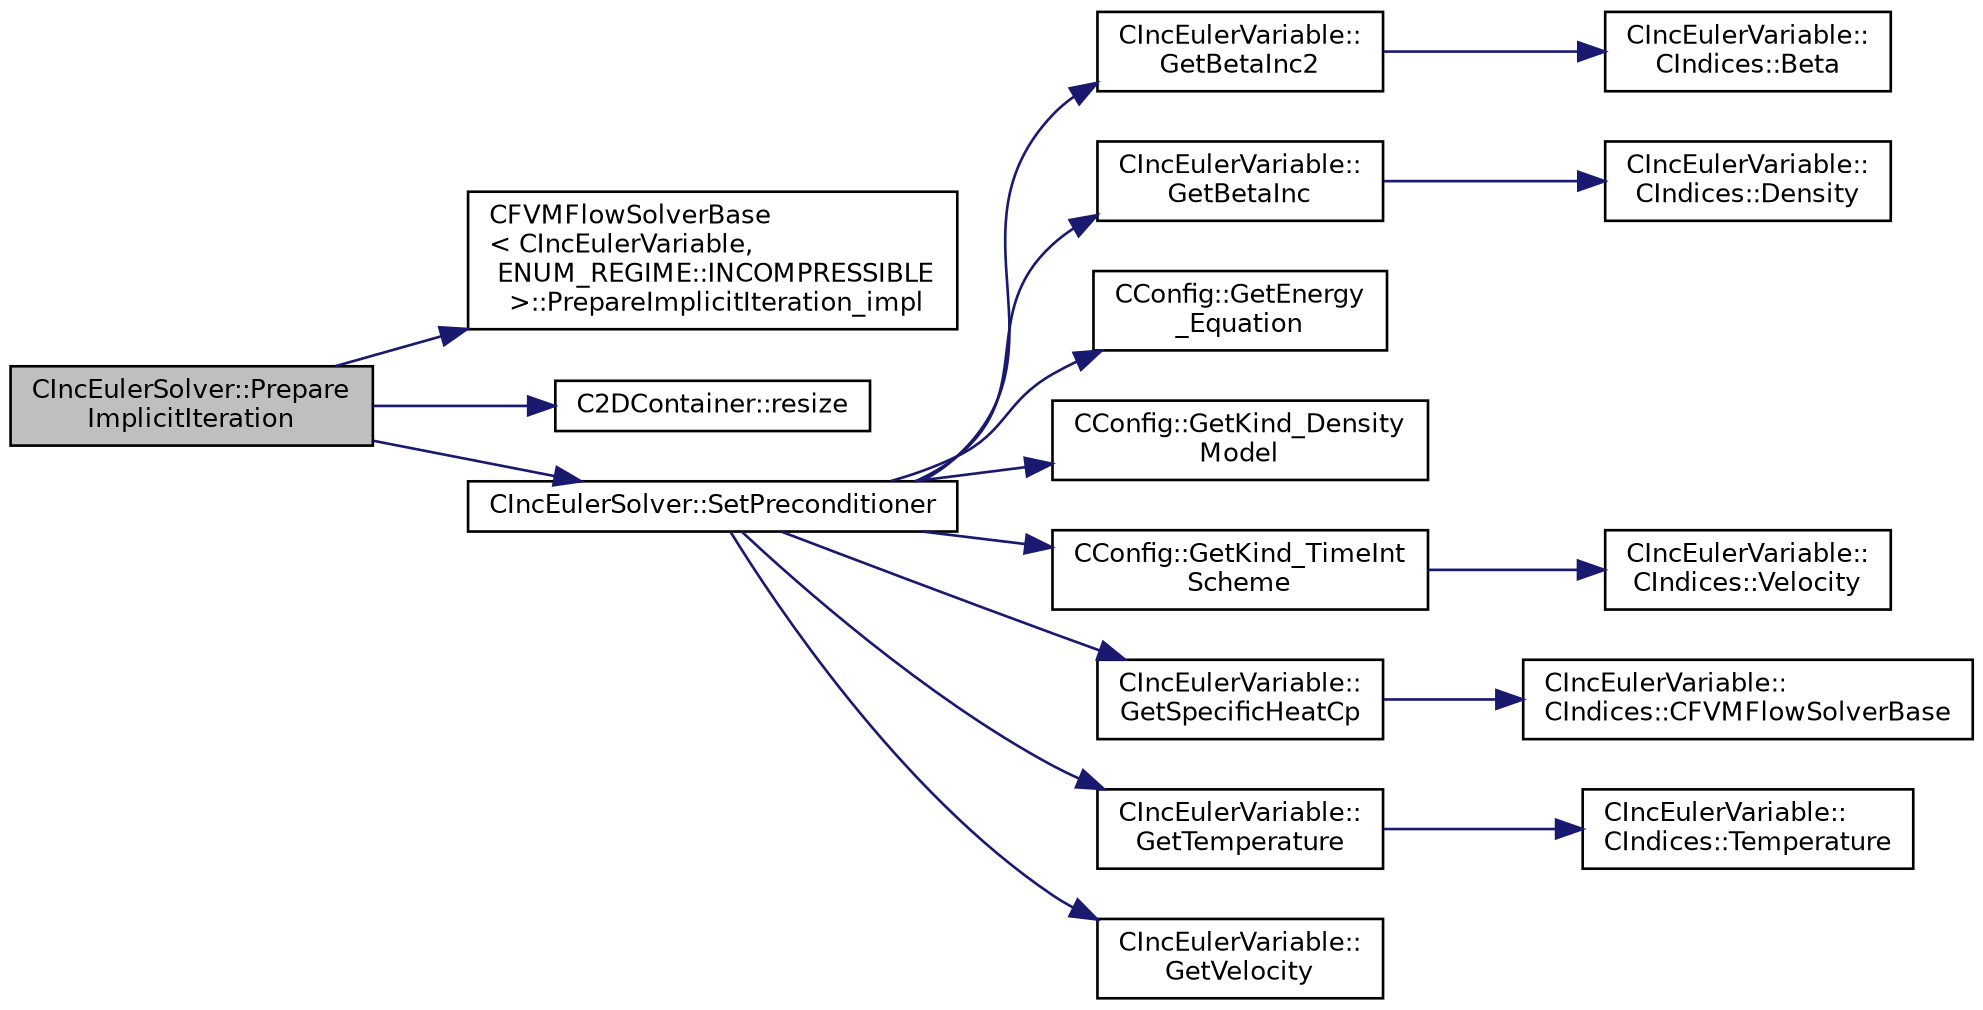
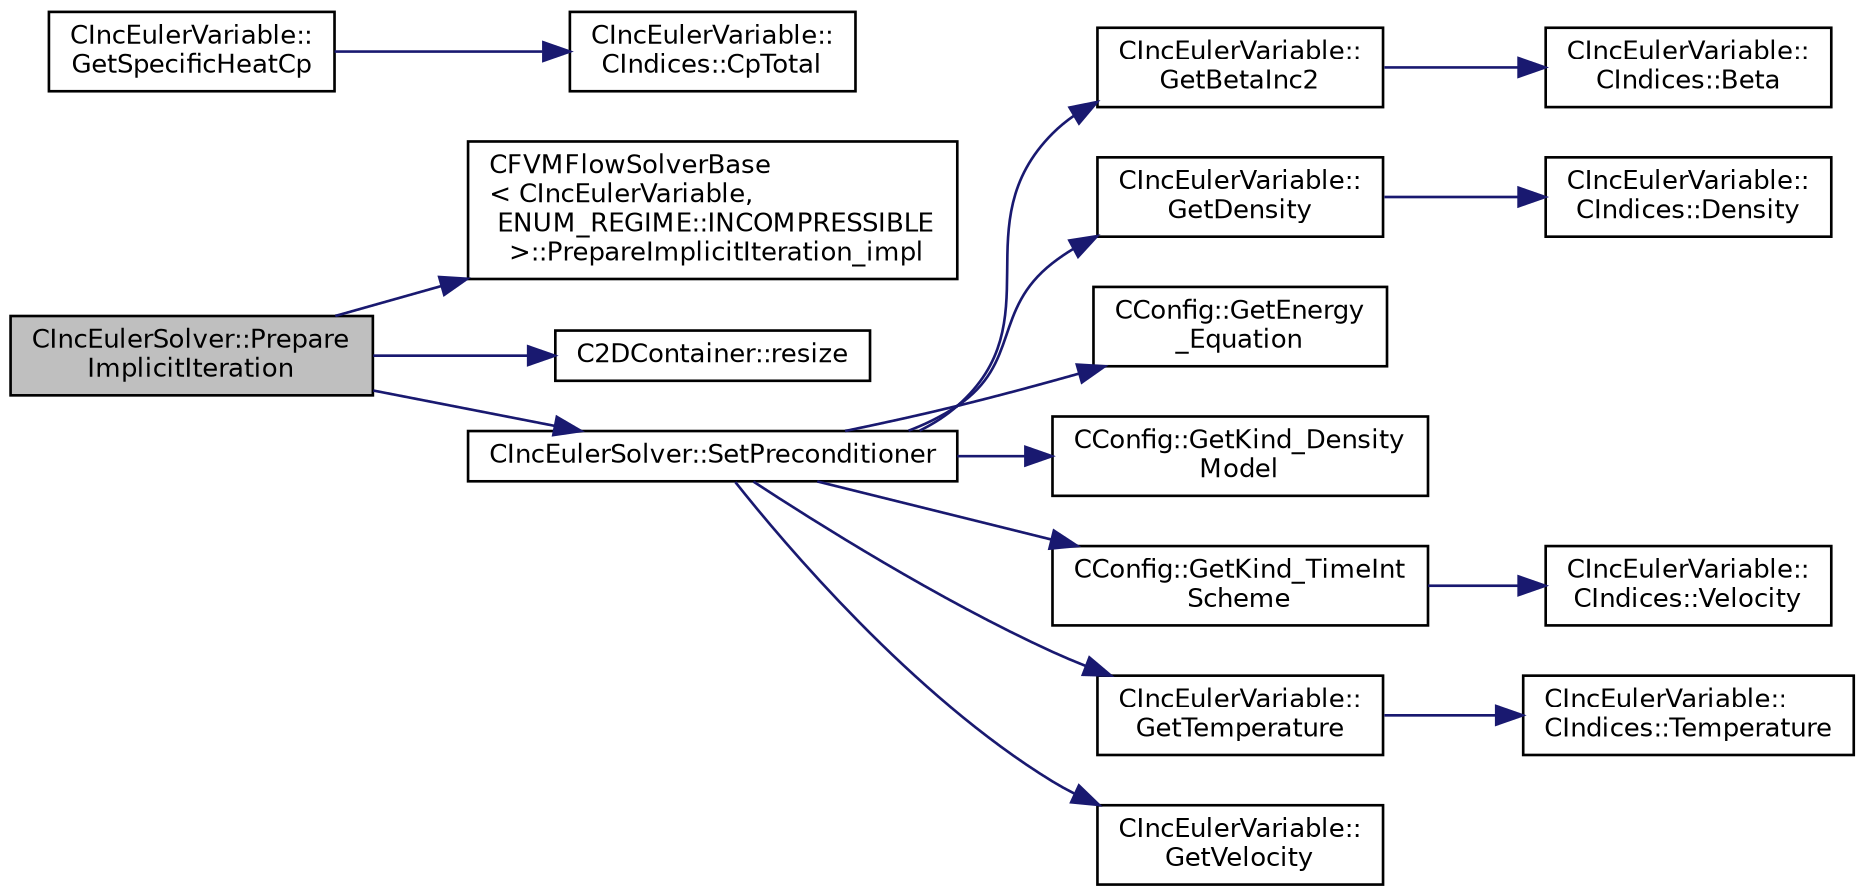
node "CIncEulerVariable:: GetBetaInc": label "CIncEulerVariable:: GetBetaInc" -> "CIncEulerVariable:: GetDensity"
edge "CIncEulerSolver::SetPreconditioner" -> "CIncEulerVariable:: GetSpecificHeatCp": removed
node "CIncEulerVariable:: CIndices::CFVMFlowSolverBase": label "CIncEulerVariable:: CIndices::CFVMFlowSolverBase" -> "CIncEulerVariable:: CIndices::CpTotal"
